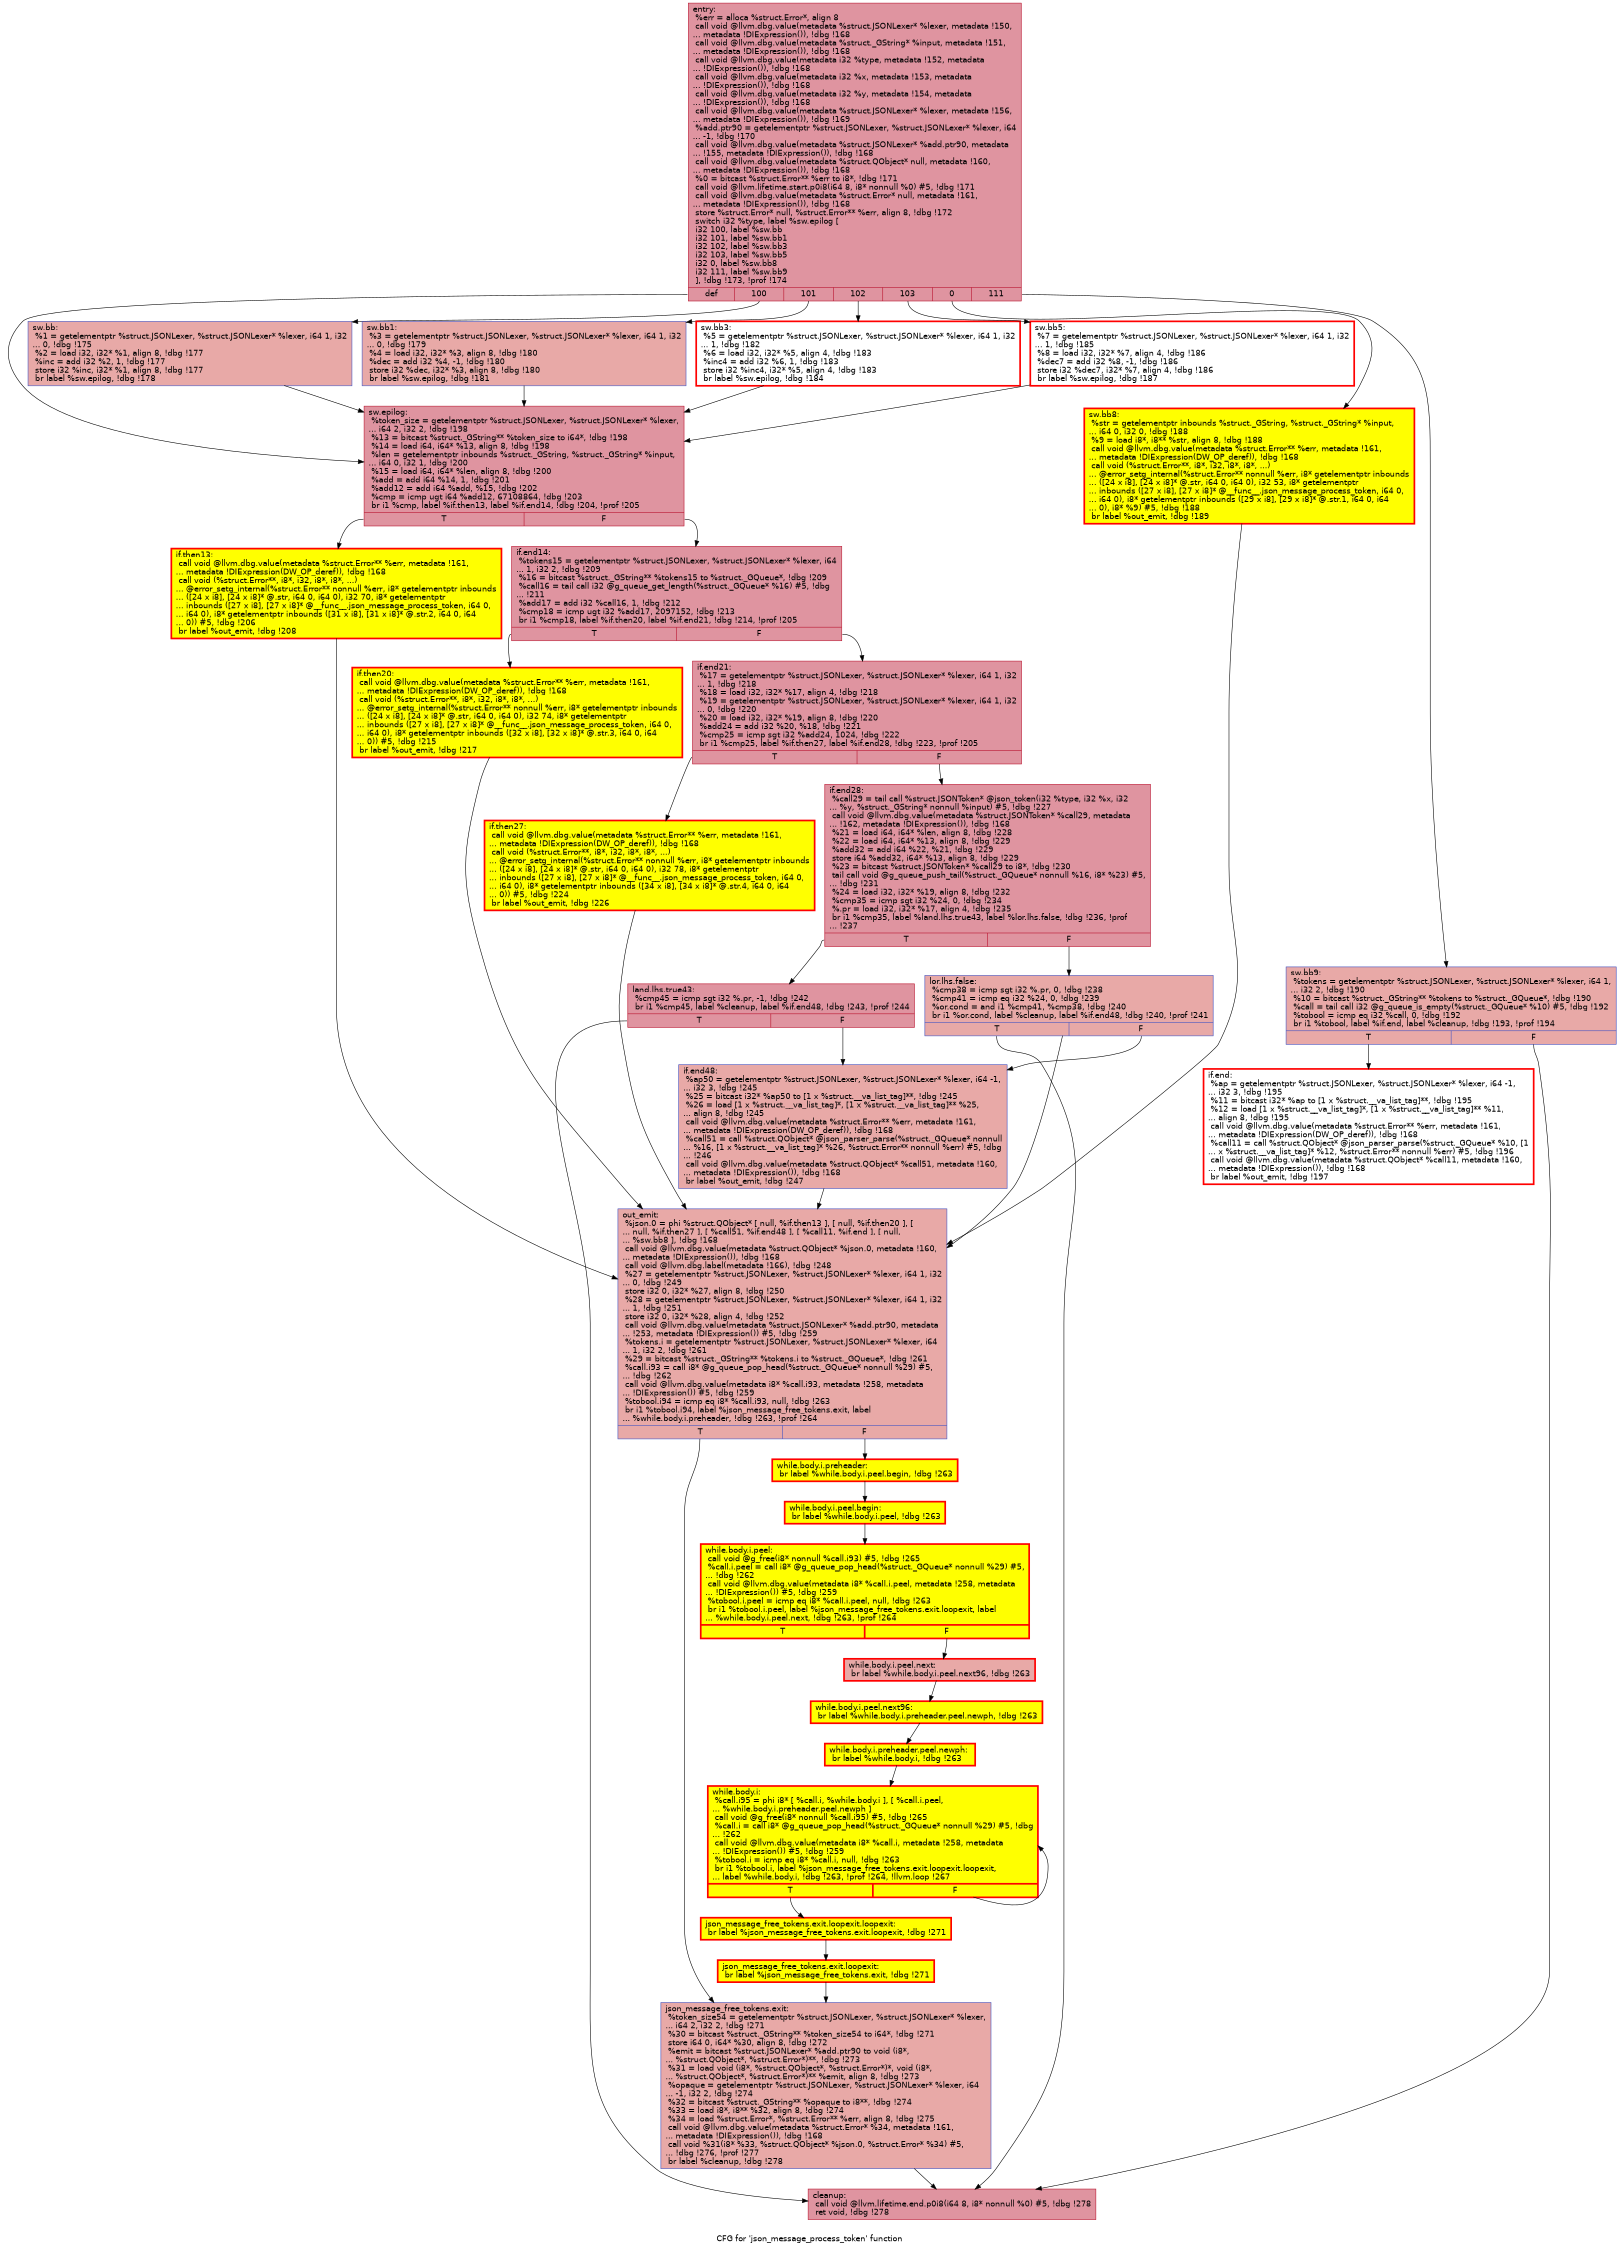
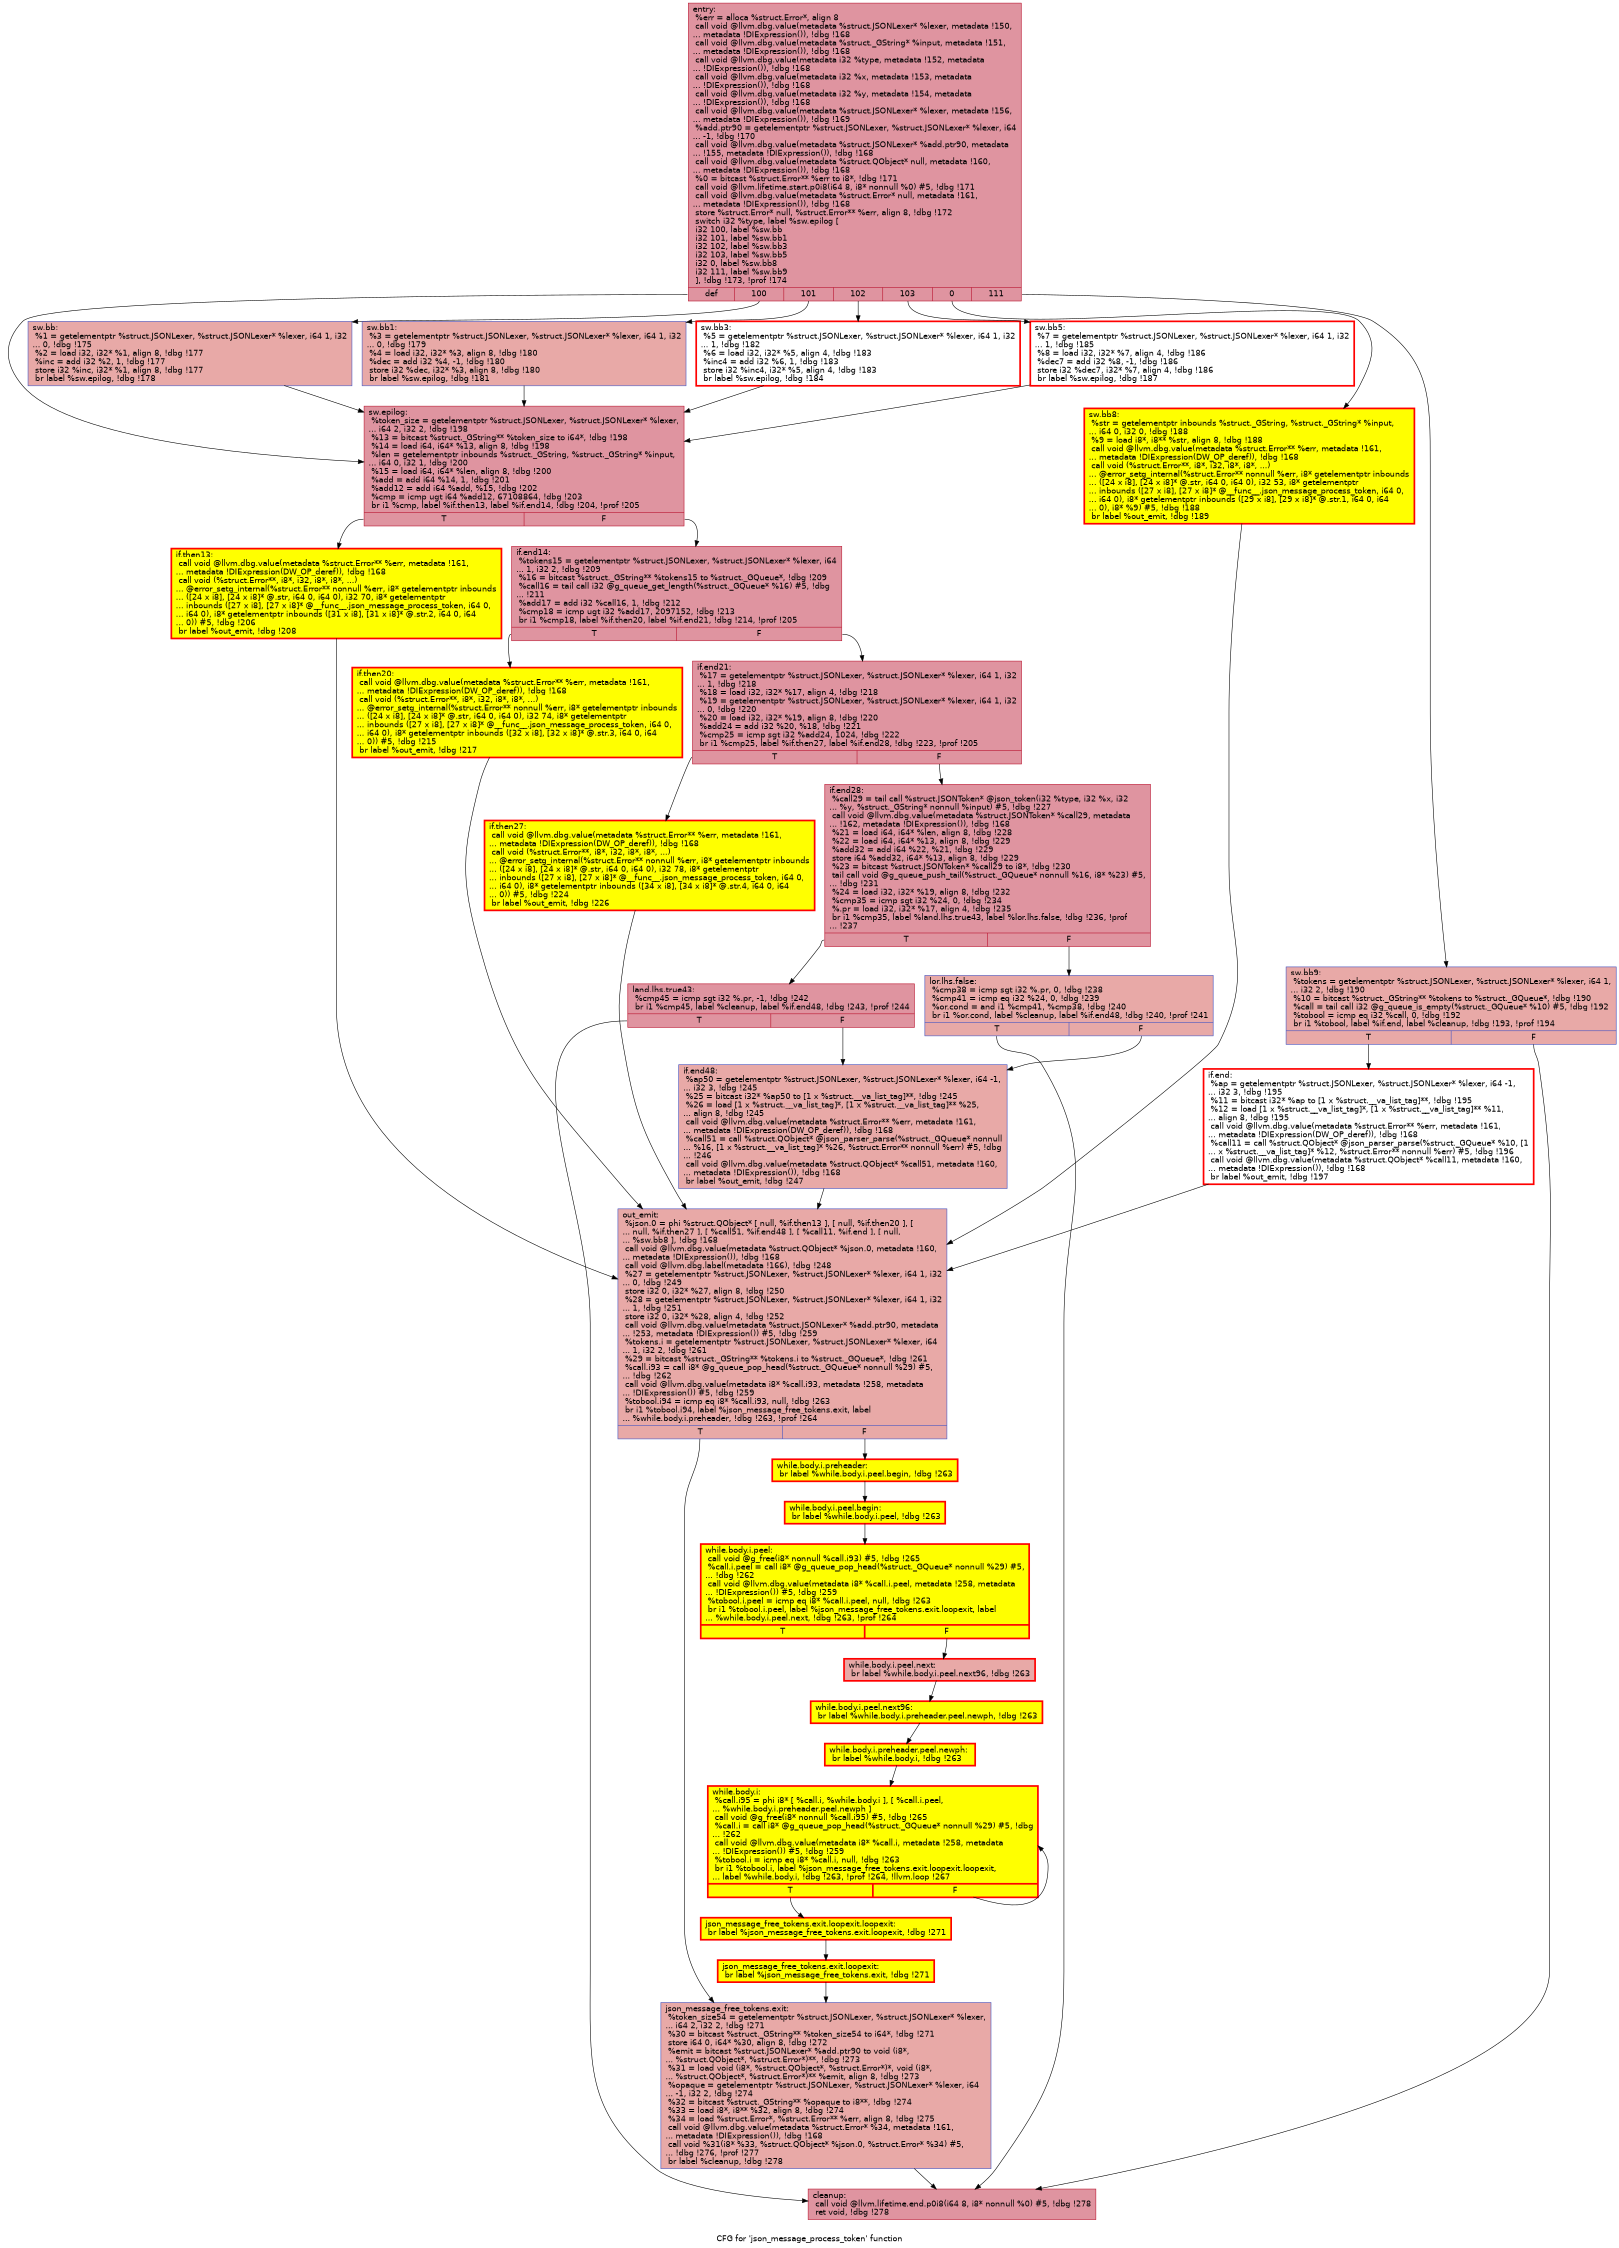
edge "lor.lhs.false:" -> "out_emit:": now "if.end:" -> "out_emit:"
